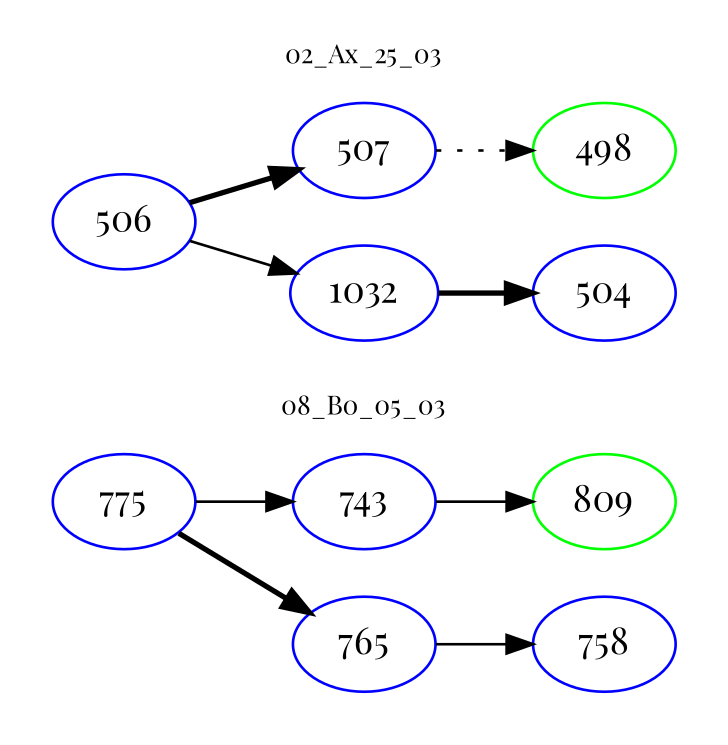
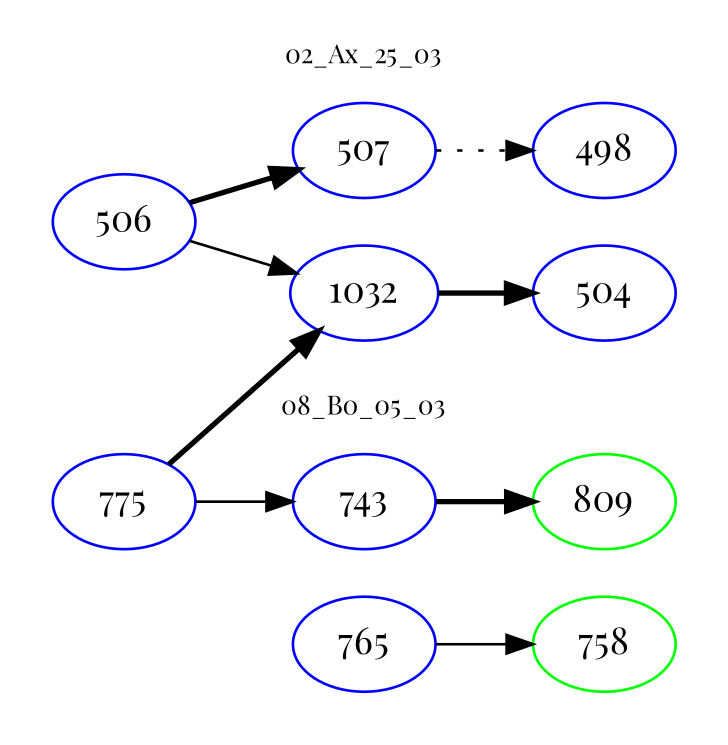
node "498": color green -> blue
edge "743" -> "809": style solid -> bold
edge "775" -> "765": now "775" -> "1032"
node "758": color blue -> green
